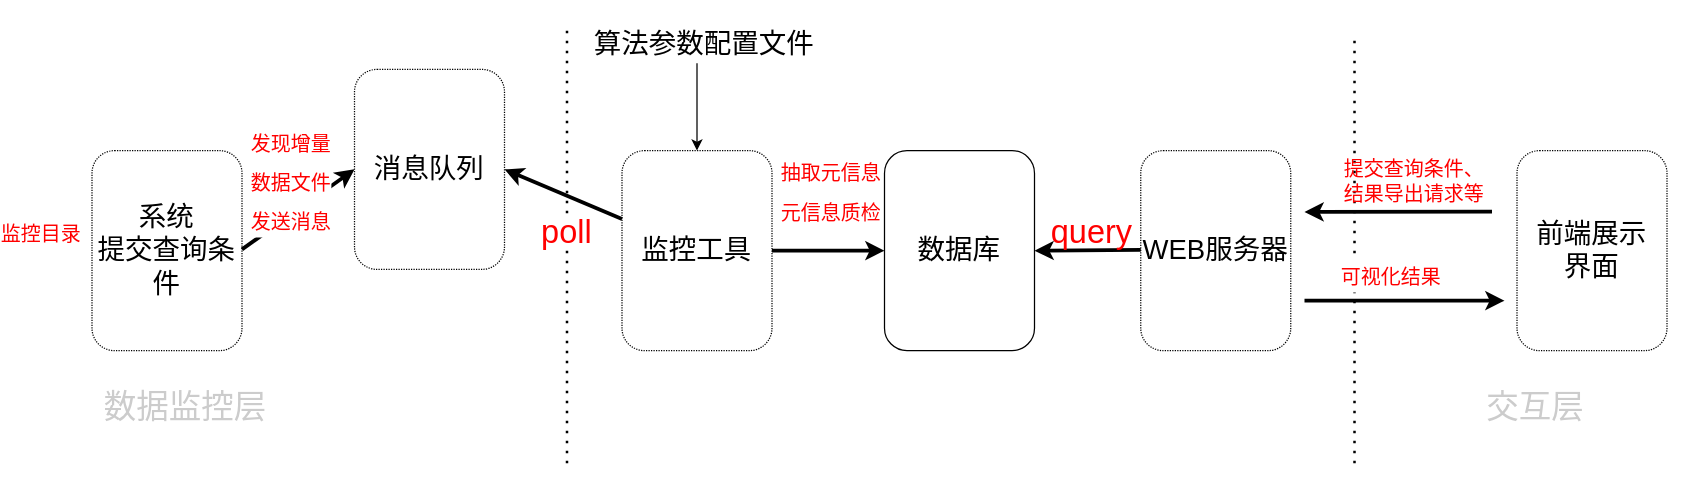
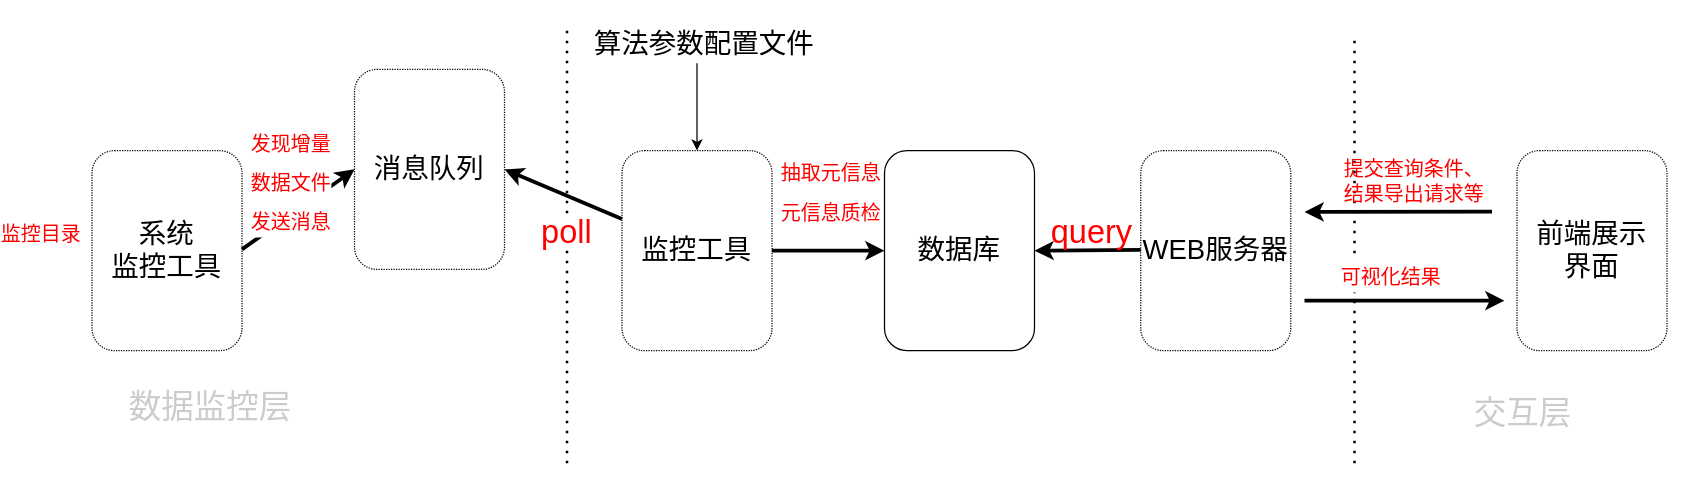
node "系统 提交查询条件": label "系统 提交查询条件" -> "系统 监控工具"
node "数据监控层": moved (186, 407) -> (211, 407)
node "交互层": moved (1536, 407) -> (1523, 413)
